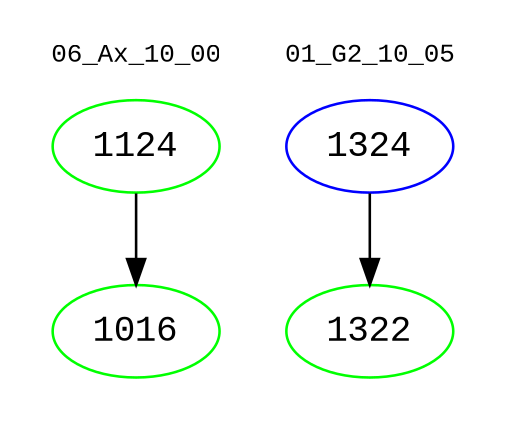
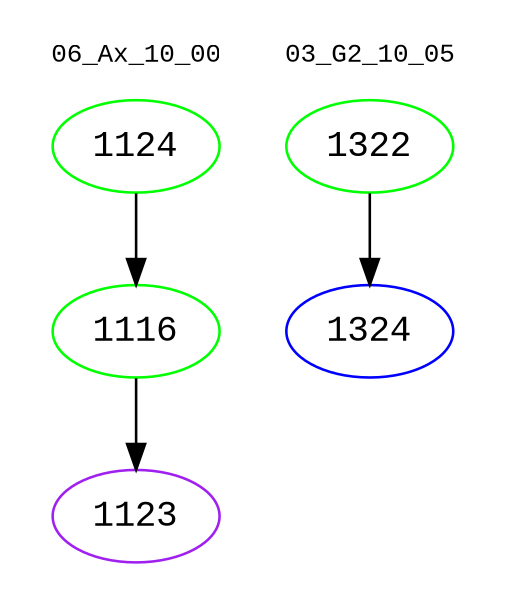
cluster "01_G2_10_05": label "01_G2_10_05" -> "03_G2_10_05"
edge "1324" -> "1322": reversed
node "1016": label "1016" -> "1116"
node "1123": added
